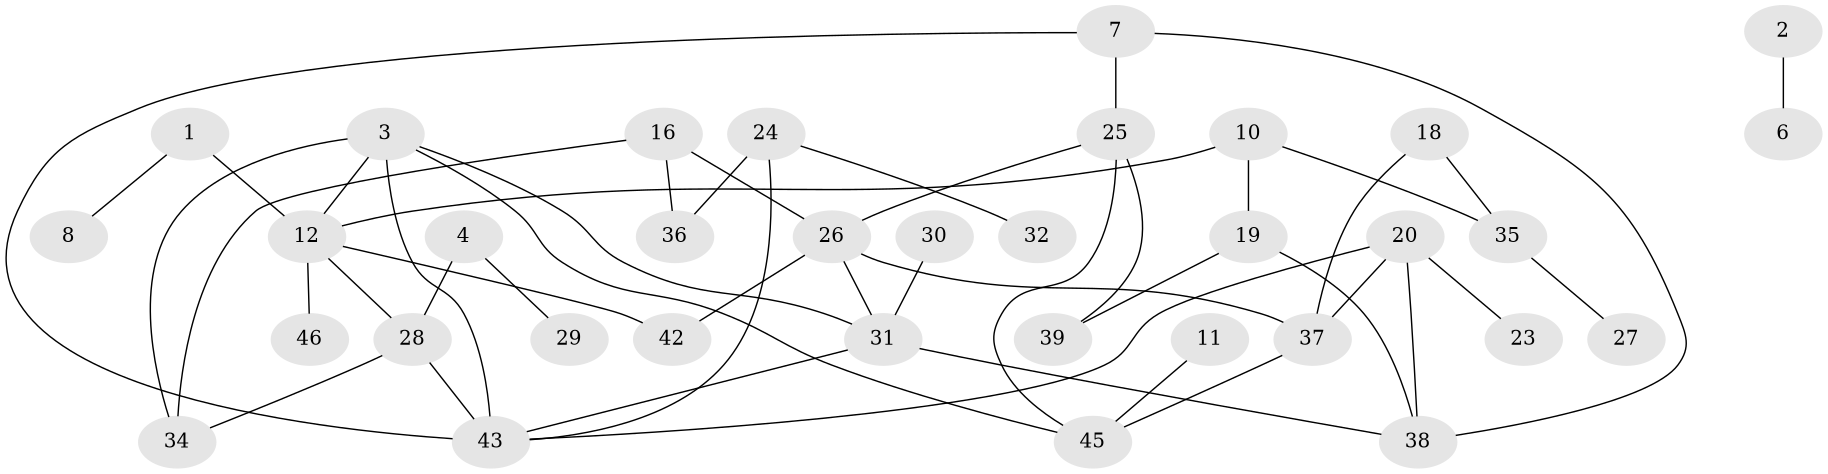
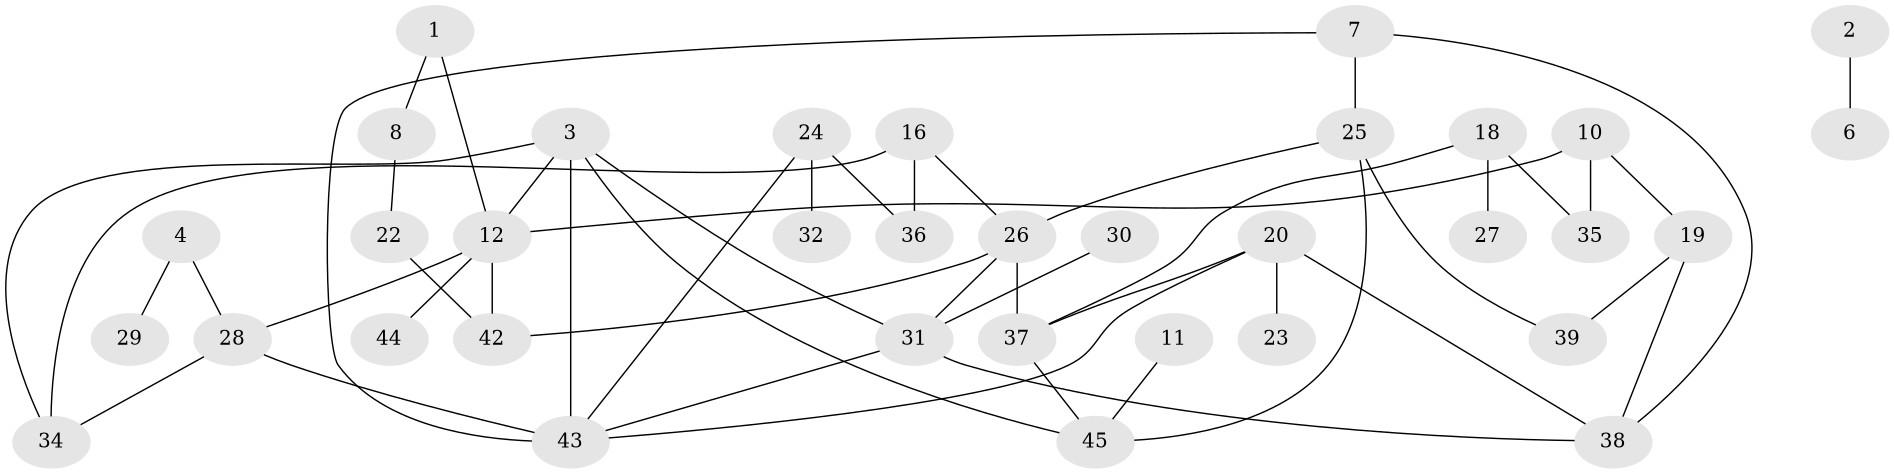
node "22": added
edge "35" -- "27": now "18" -- "27"
node "46": label "46" -> "44"
